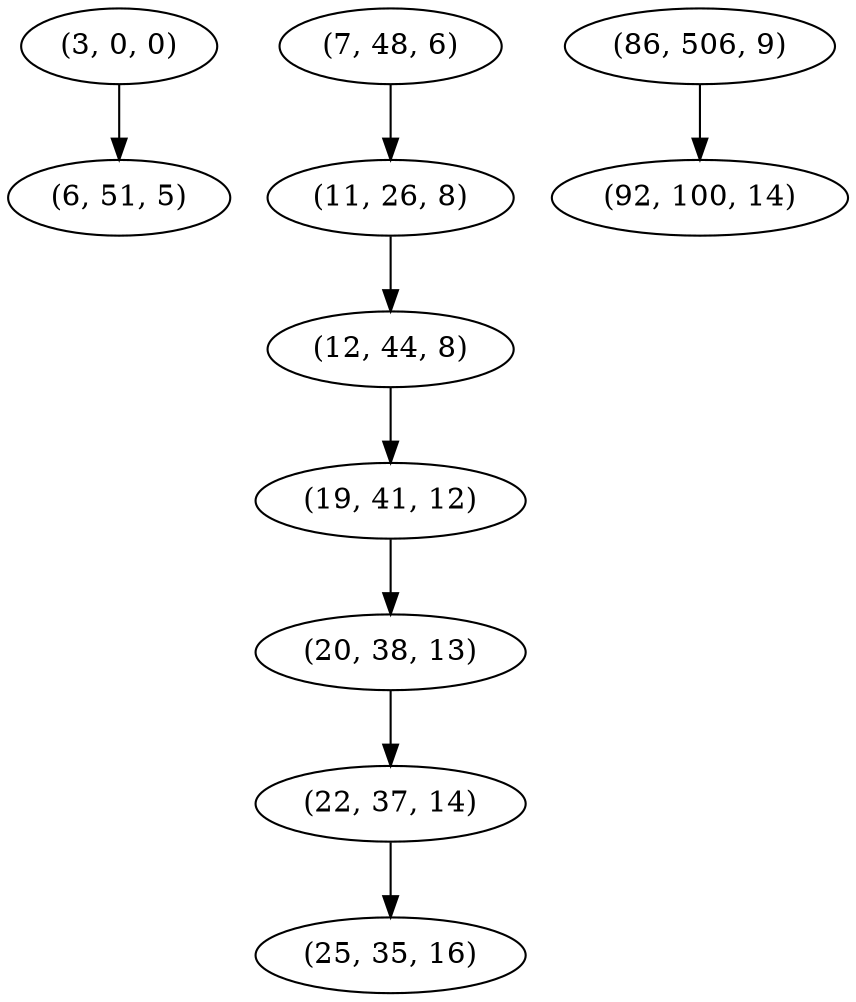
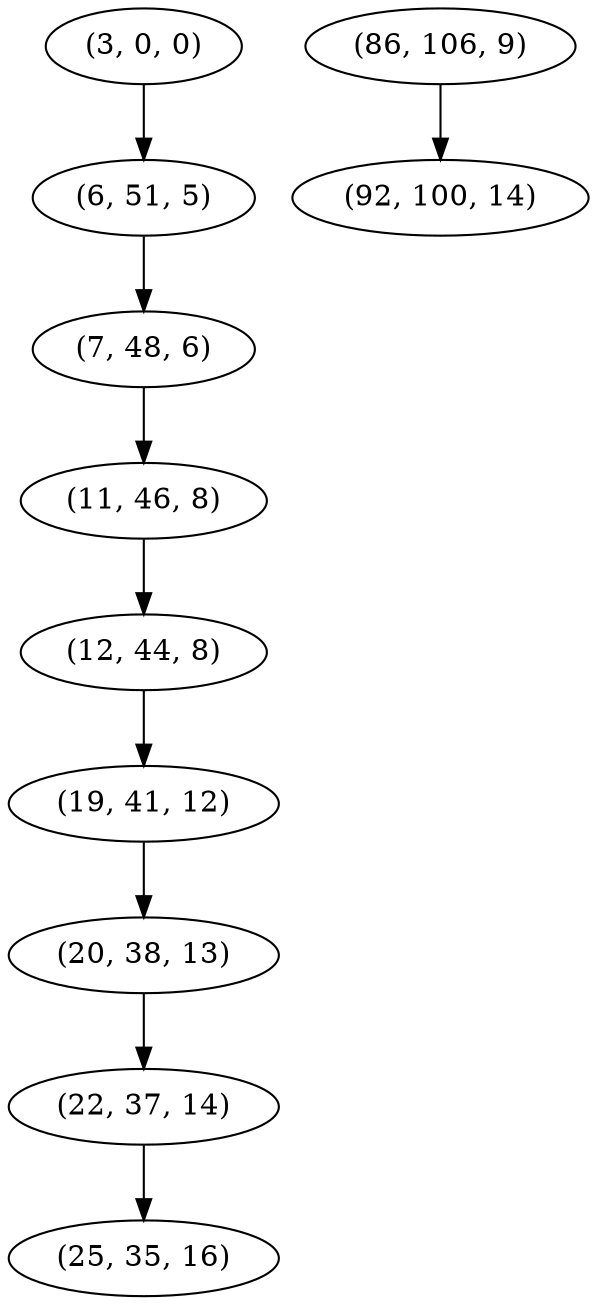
node "(86, 506, 9)": label "(86, 506, 9)" -> "(86, 106, 9)"
node "(11, 26, 8)": label "(11, 26, 8)" -> "(11, 46, 8)"
edge "(6, 51, 5)" -> "(7, 48, 6)": added
